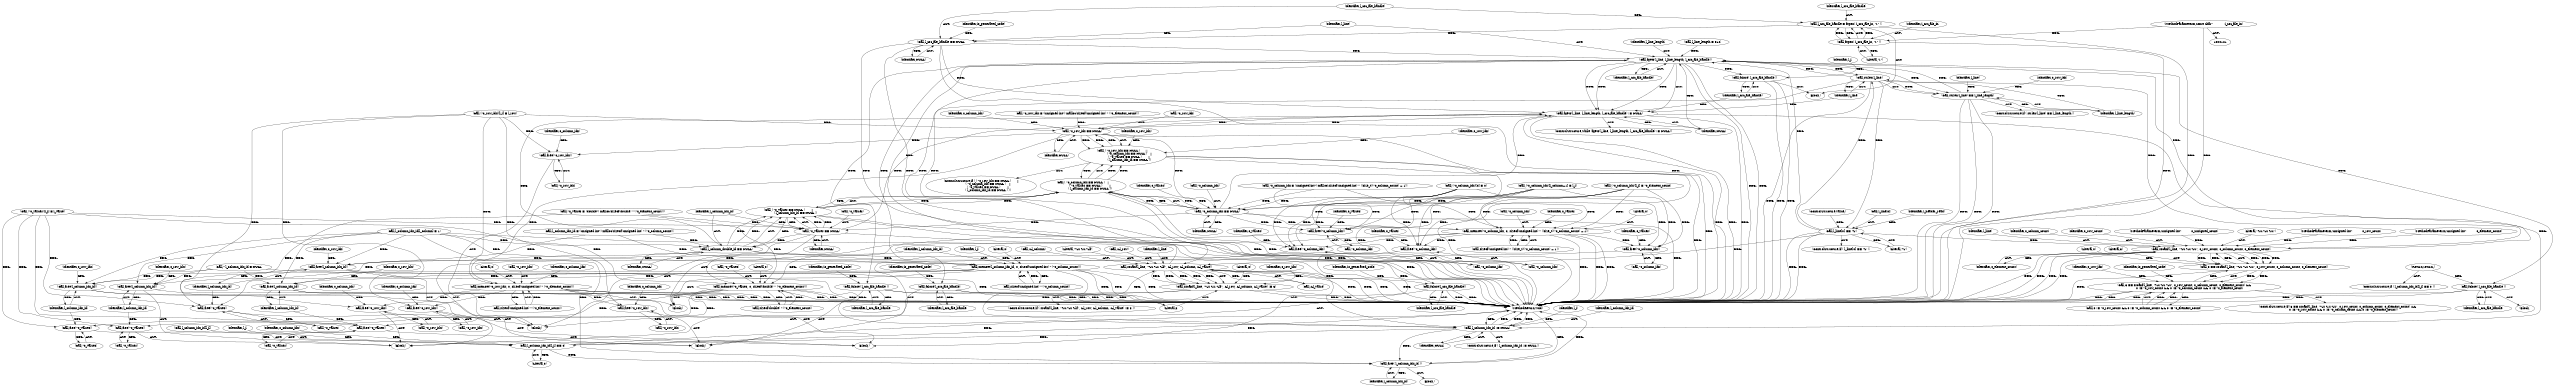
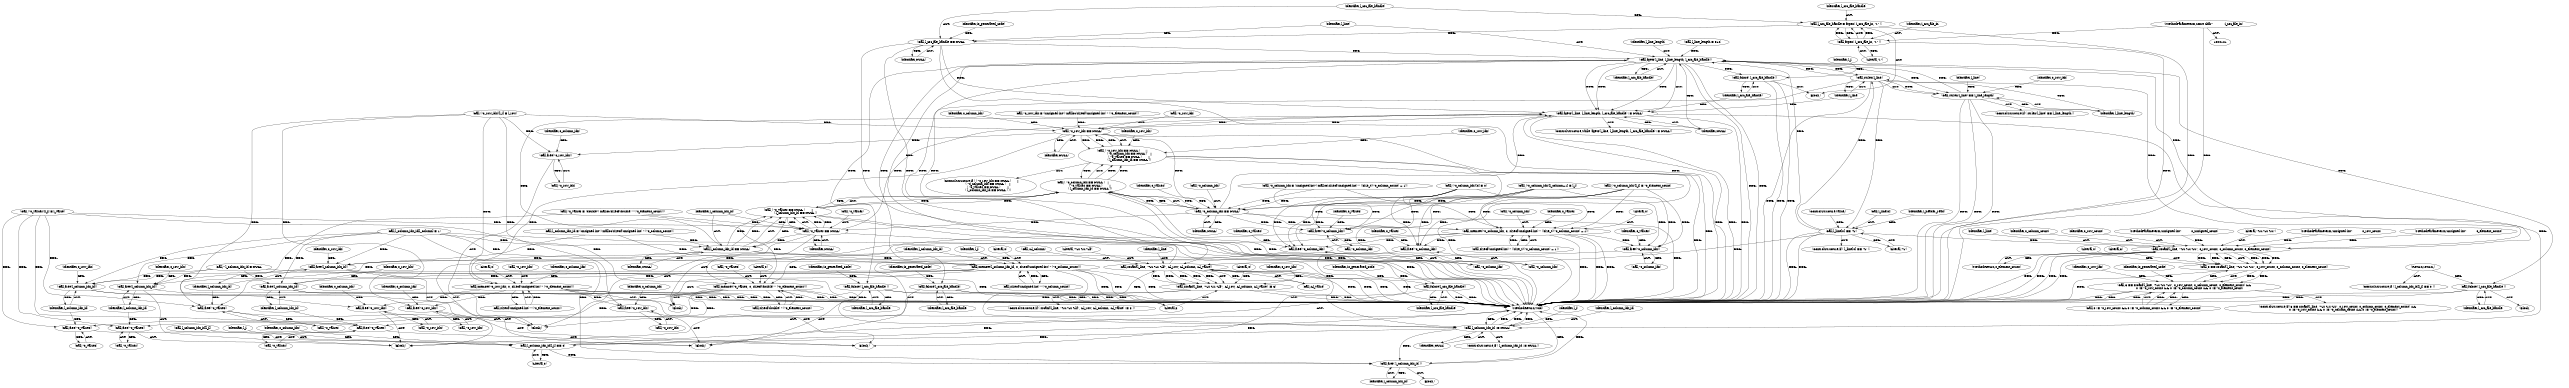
node "(Call,l_column_double_id == NULL)": label "(Call,l_column_double_id == NULL)" -> "(Call,l_column_idx_id == NULL)"
node "(Call,&l_row)": removed
node "(Identifier,o_element_count)": label "(Identifier,o_element_count)" -> "(MethodReturn,o_element_count)"
